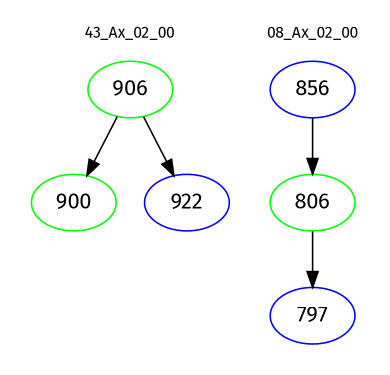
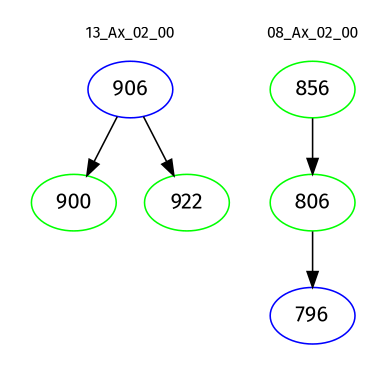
cluster "43_Ax_02_00": label "43_Ax_02_00" -> "13_Ax_02_00"
node "906": color green -> blue
node "856": color blue -> green
node "922": color blue -> green
node "797": label "797" -> "796"
